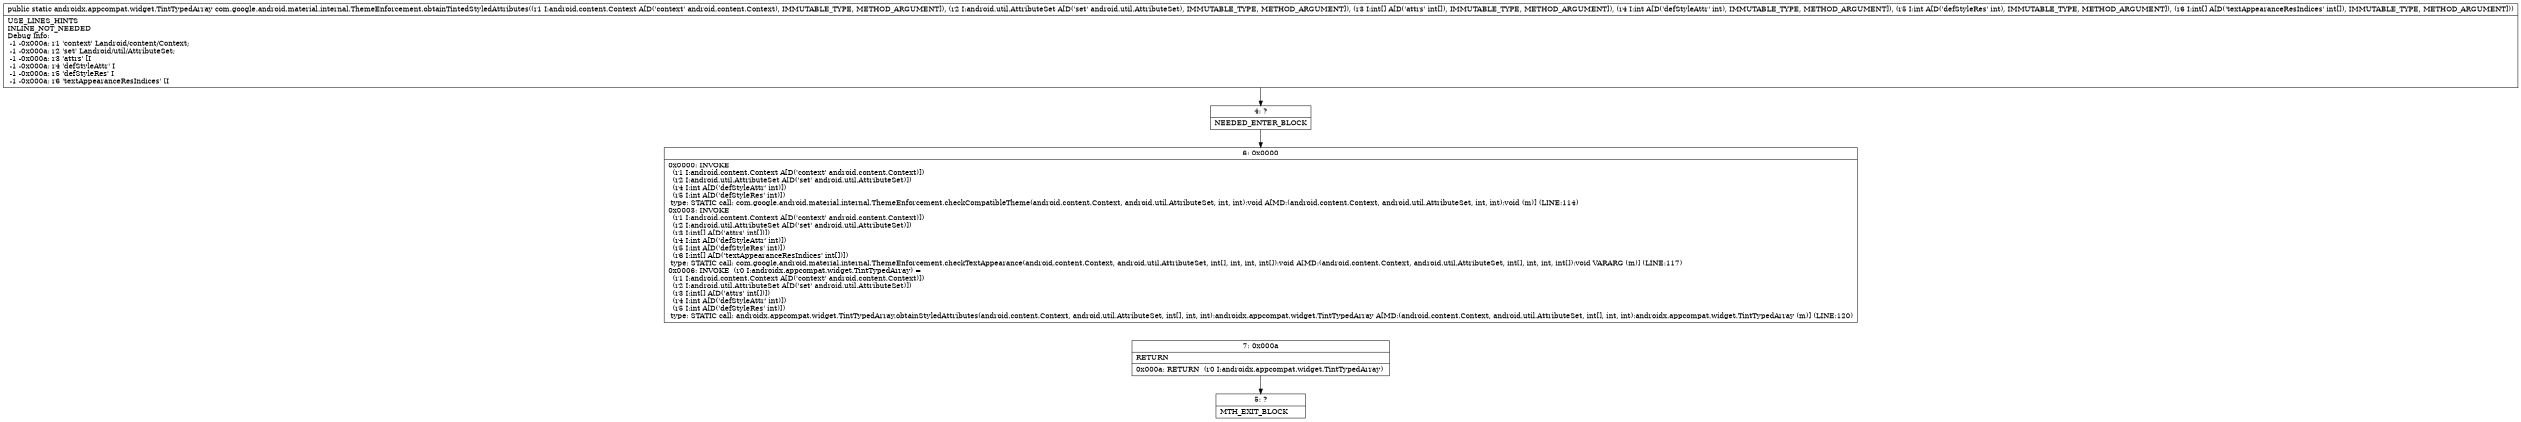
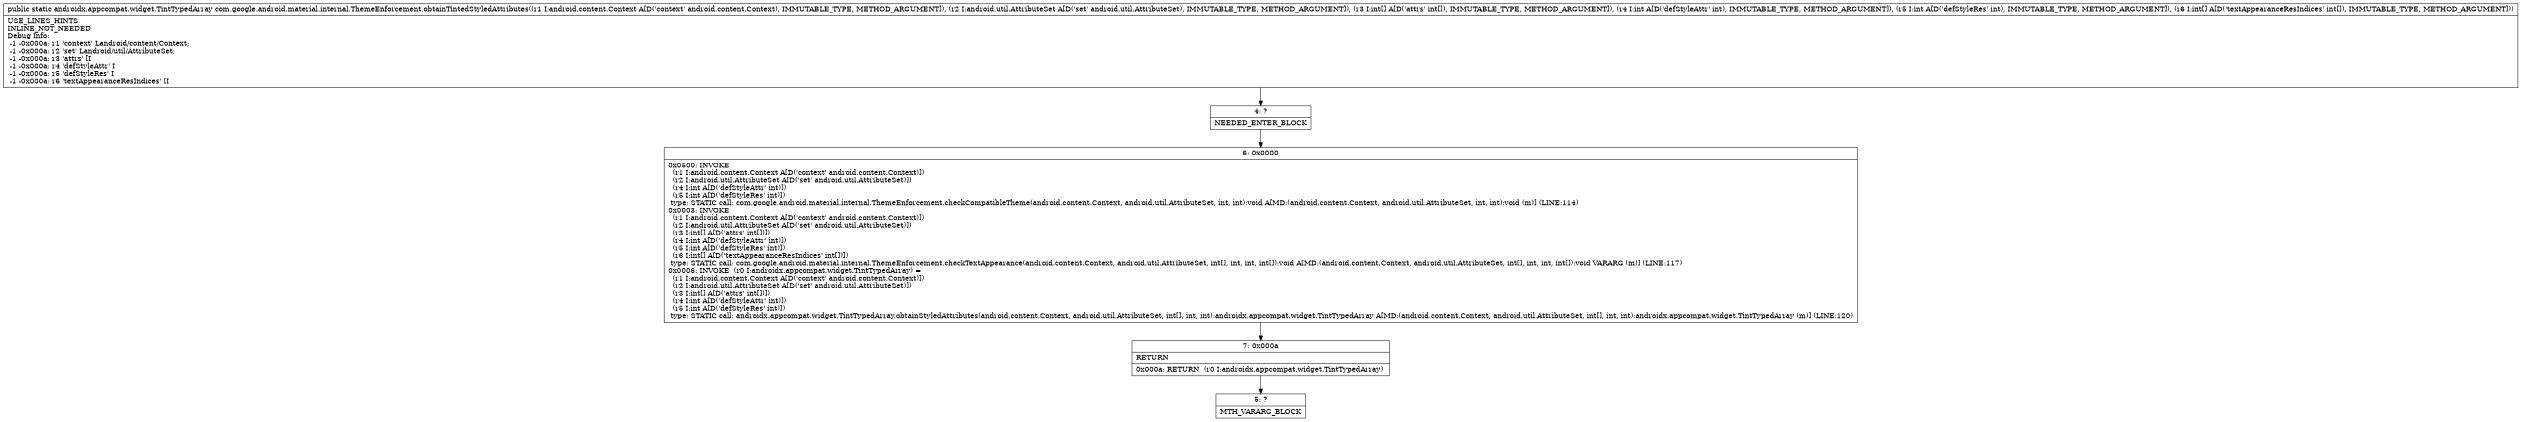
node "6: 0x0000": text "0x0000: INVOKE" -> "0x0500: INVOKE"
edge "6: 0x0000" -> "7: 0x000a": added
node "5: ?": text "MTH_EXIT_BLOCK" -> "MTH_VARARG_BLOCK"
